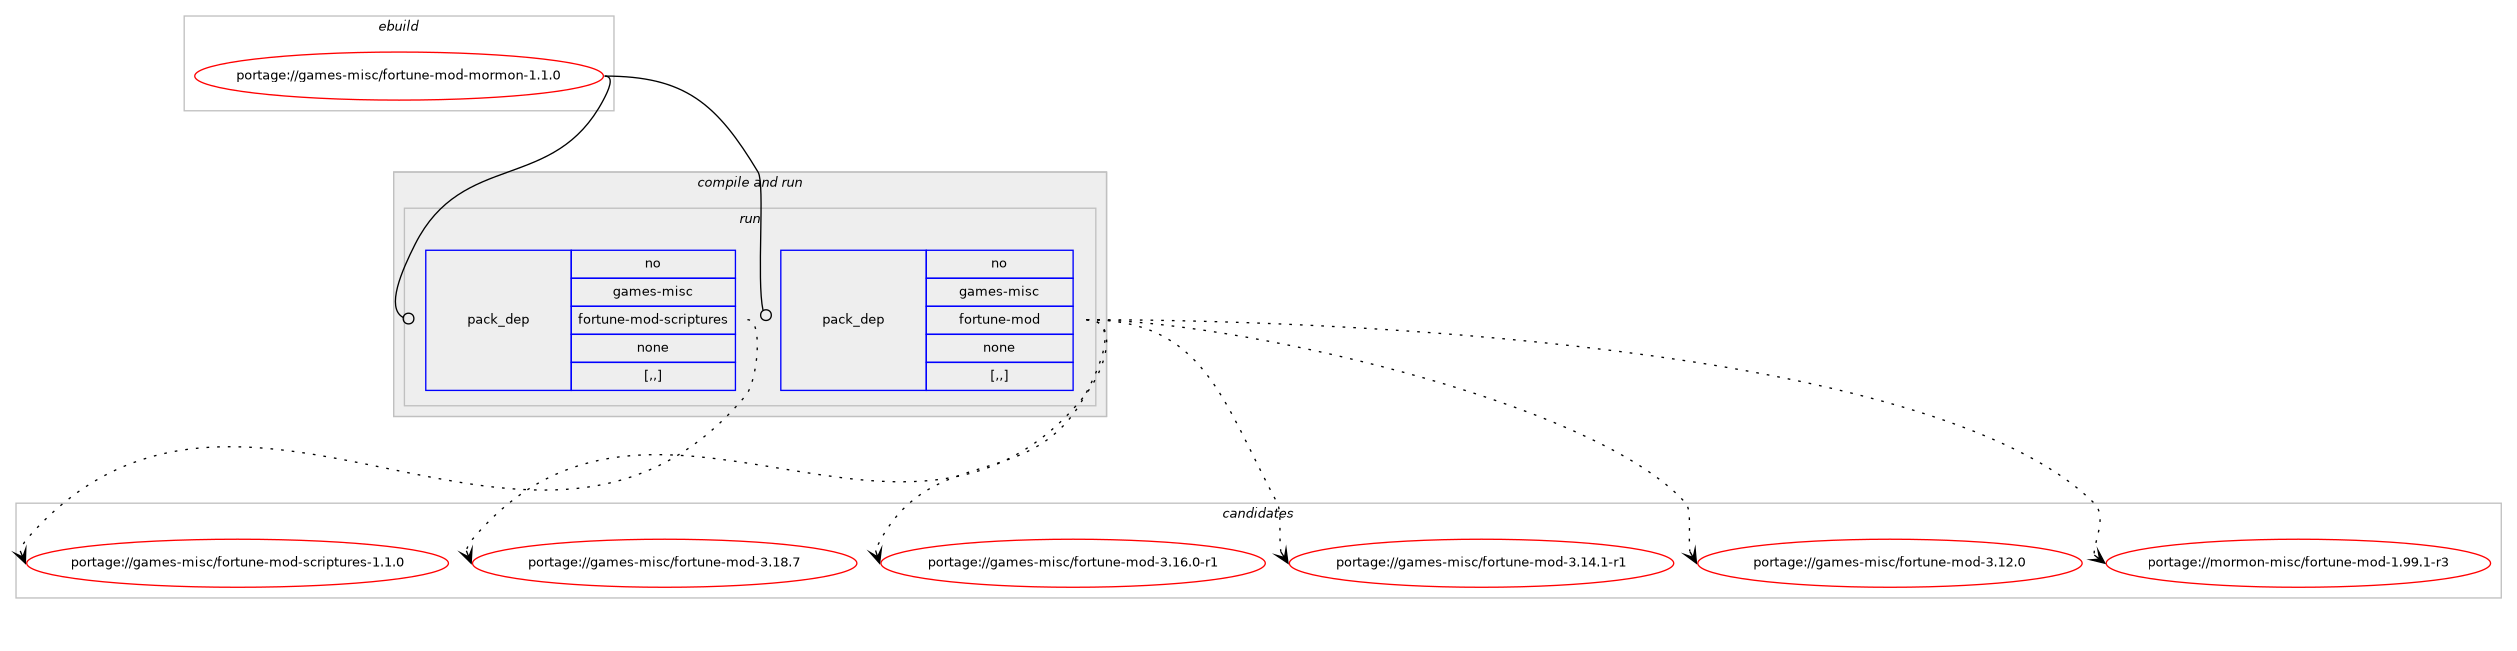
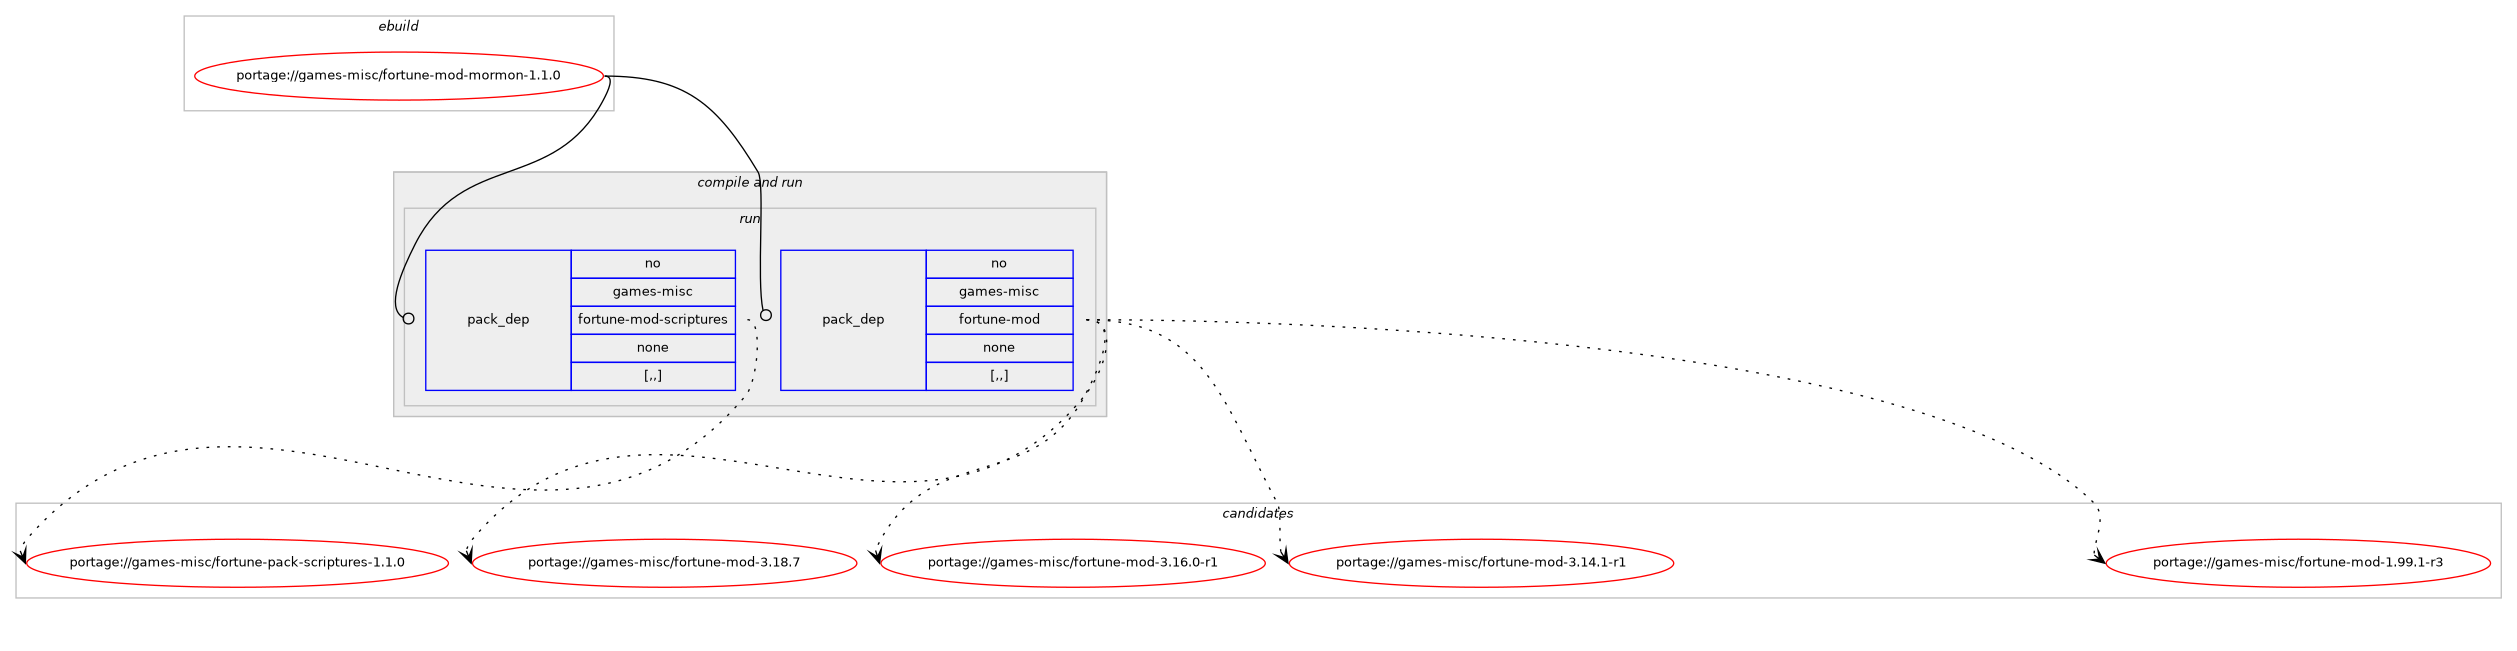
node "portage://games-misc/fortune-mod-scriptures-1.1.0": label "portage://games-misc/fortune-mod-scriptures-1.1.0" -> "portage://games-misc/fortune-pack-scriptures-1.1.0"
node "portage://games-misc/fortune-mod-3.12.0": removed
node "portage://mormon-misc/fortune-mod-1.99.1-r3": label "portage://mormon-misc/fortune-mod-1.99.1-r3" -> "portage://games-misc/fortune-mod-1.99.1-r3"
